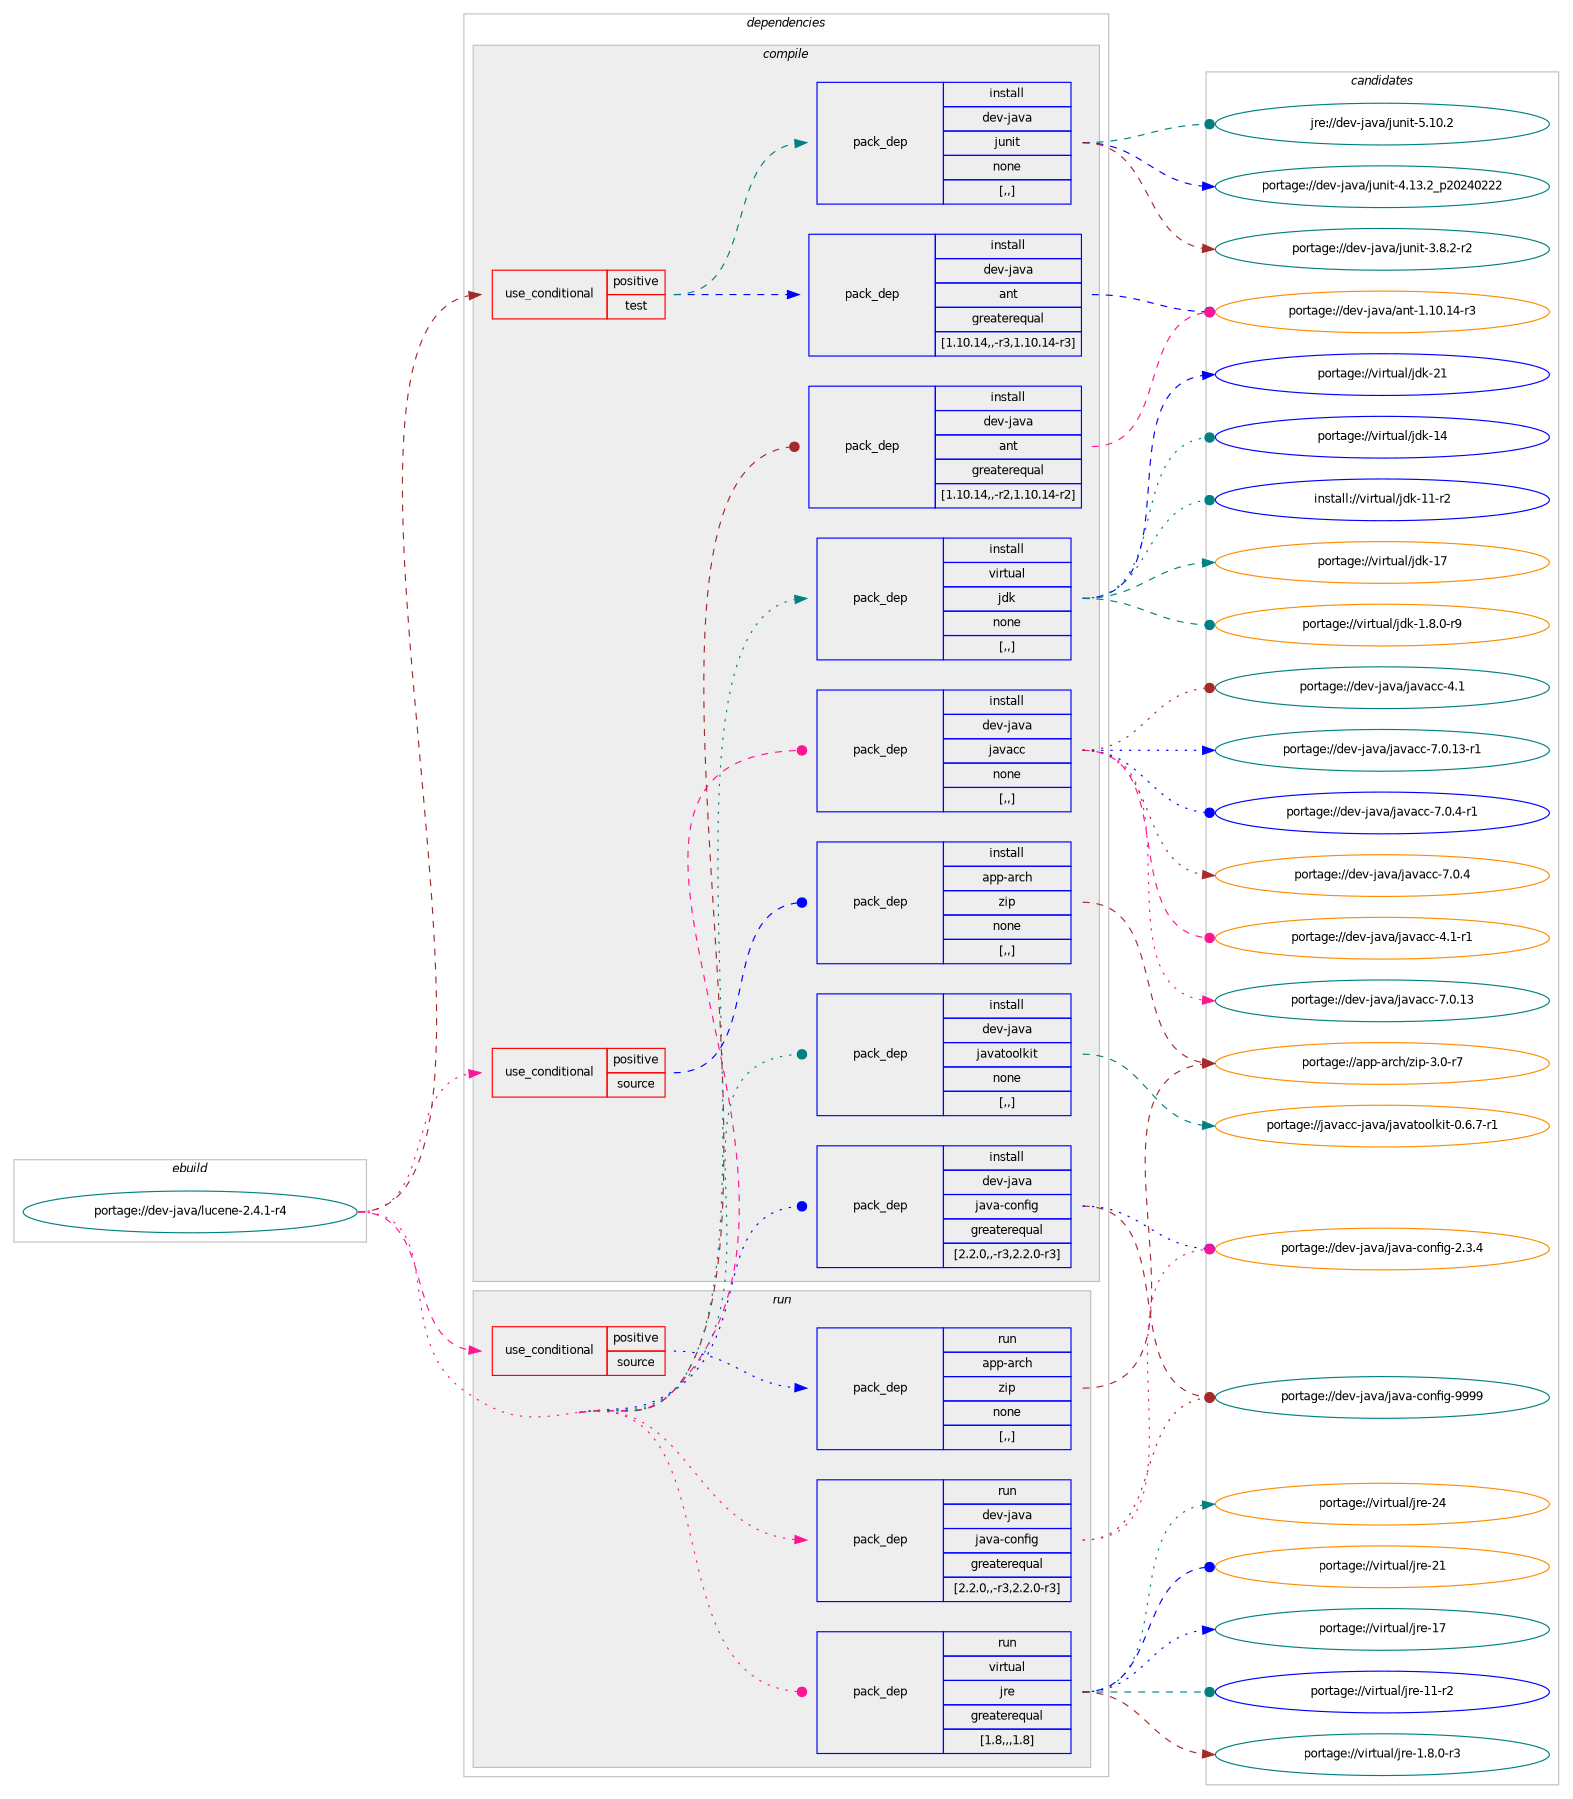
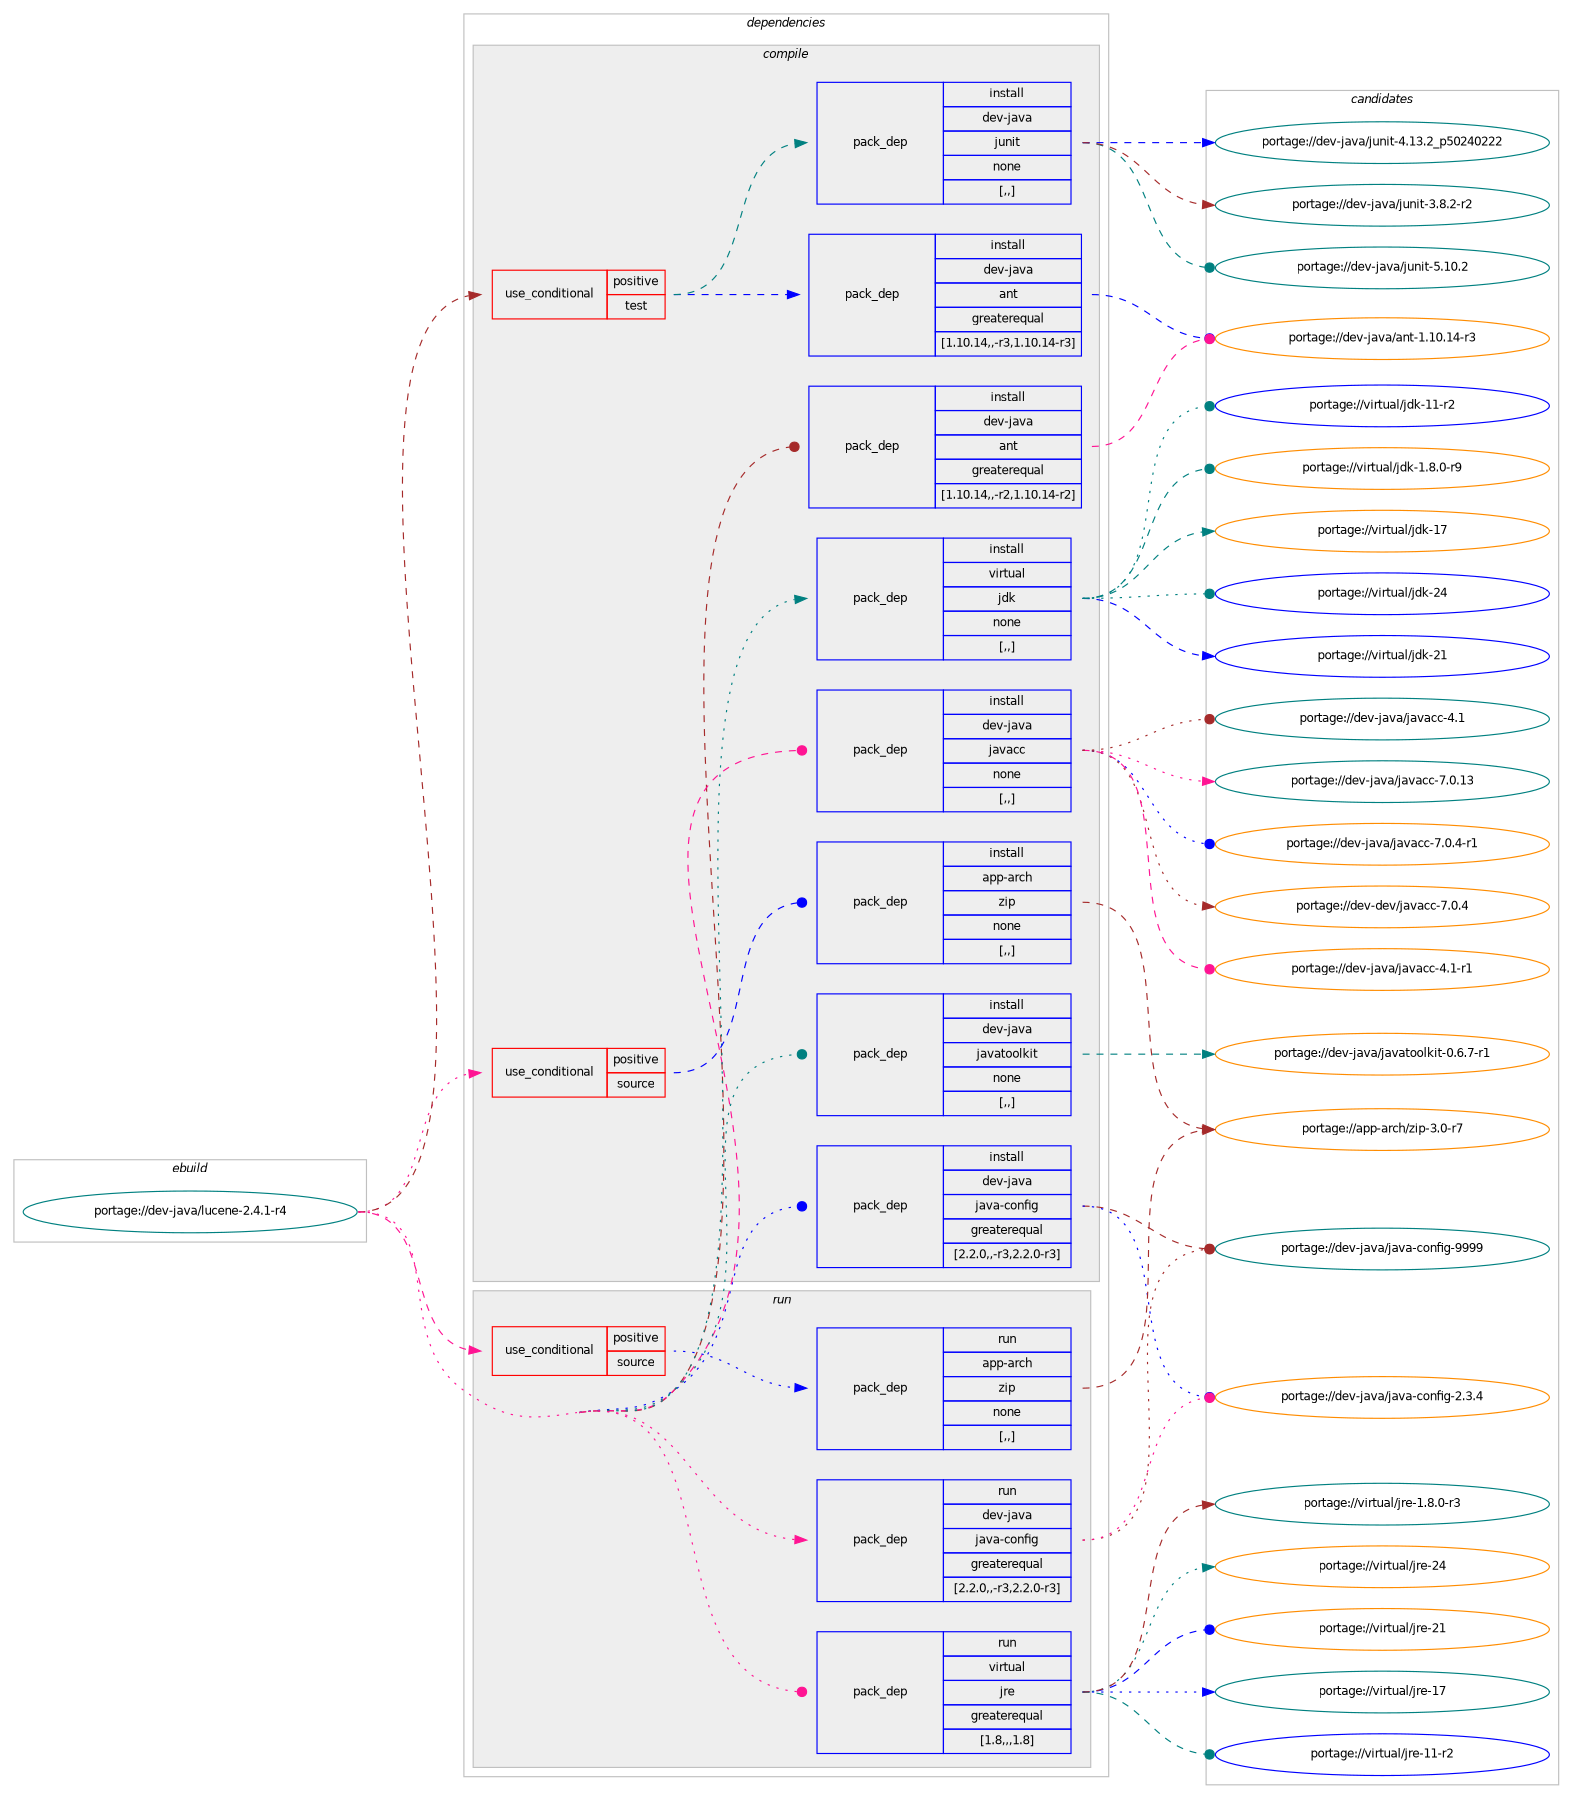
node "jre://dev-java/junit-5.10.2": label "jre://dev-java/junit-5.10.2" -> "portage://dev-java/junit-5.10.2"
node "portage://dev-java/junit-4.13.2_p20240222": label "portage://dev-java/junit-4.13.2_p20240222" -> "portage://dev-java/junit-4.13.2_p50240222"
node "portage://virtual/jdk-14": label "portage://virtual/jdk-14" -> "portage://virtual/jdk-24"
node "install://virtual/jdk-11-r2": label "install://virtual/jdk-11-r2" -> "portage://virtual/jdk-11-r2"
node "portage://dev-java/javacc-7.0.13-r1": removed
node "portage://dev-java/javacc-7.0.4-r1": color blue -> darkorange
node "portage://dev-java/javacc-7.0.4": label "portage://dev-java/javacc-7.0.4" -> "portage://dev-dev/javacc-7.0.4"
node "portage://javacc-java/javatoolkit-0.6.7-r1": label "portage://javacc-java/javatoolkit-0.6.7-r1" -> "portage://dev-java/javatoolkit-0.6.7-r1"
